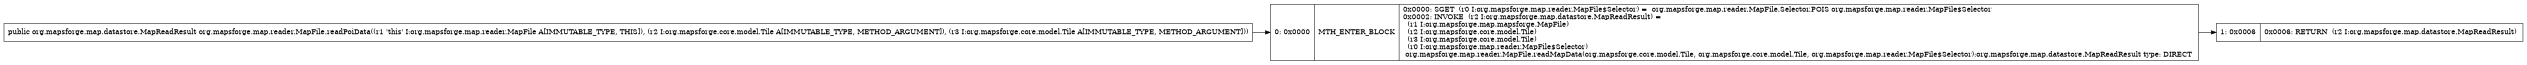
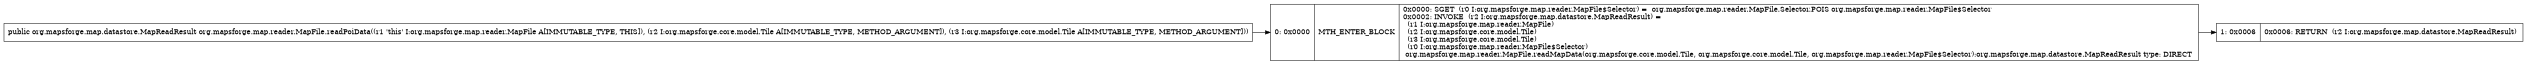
node "0: 0x0000": text "(r1 I:org.mapsforge.map.mapsforge.MapFile)" -> "(r1 I:org.mapsforge.map.reader.MapFile)"
